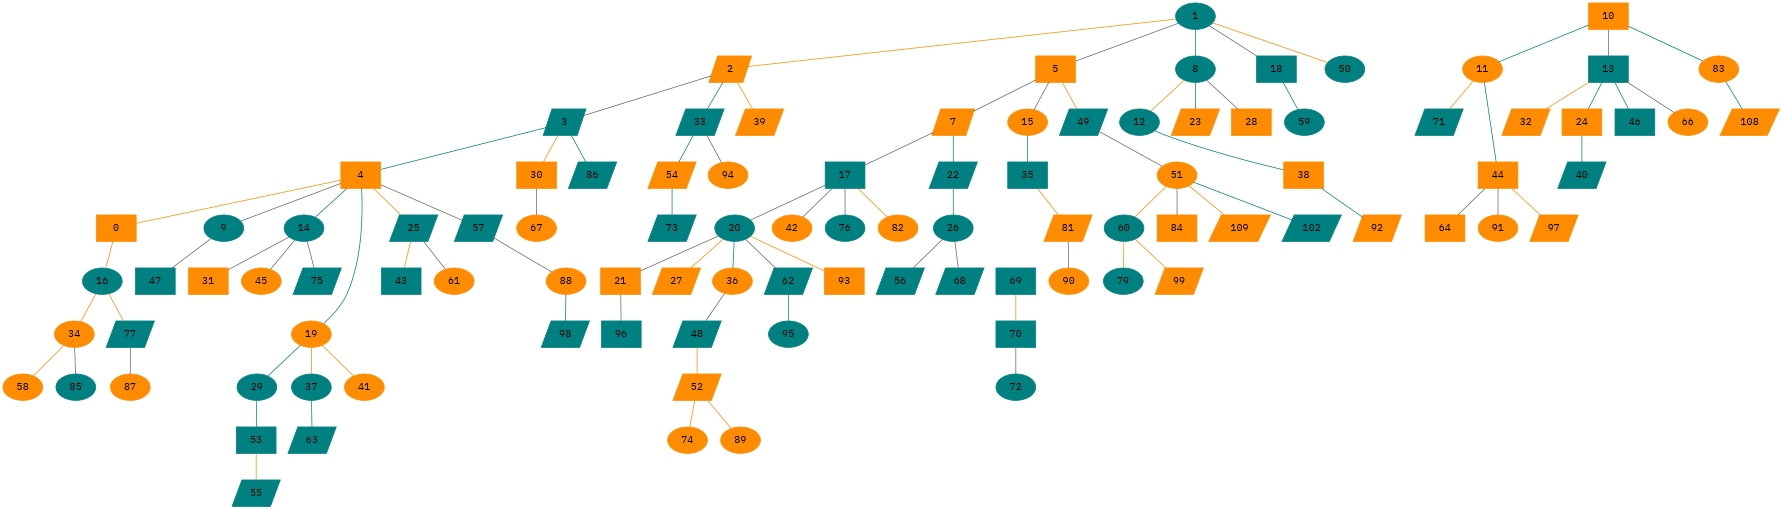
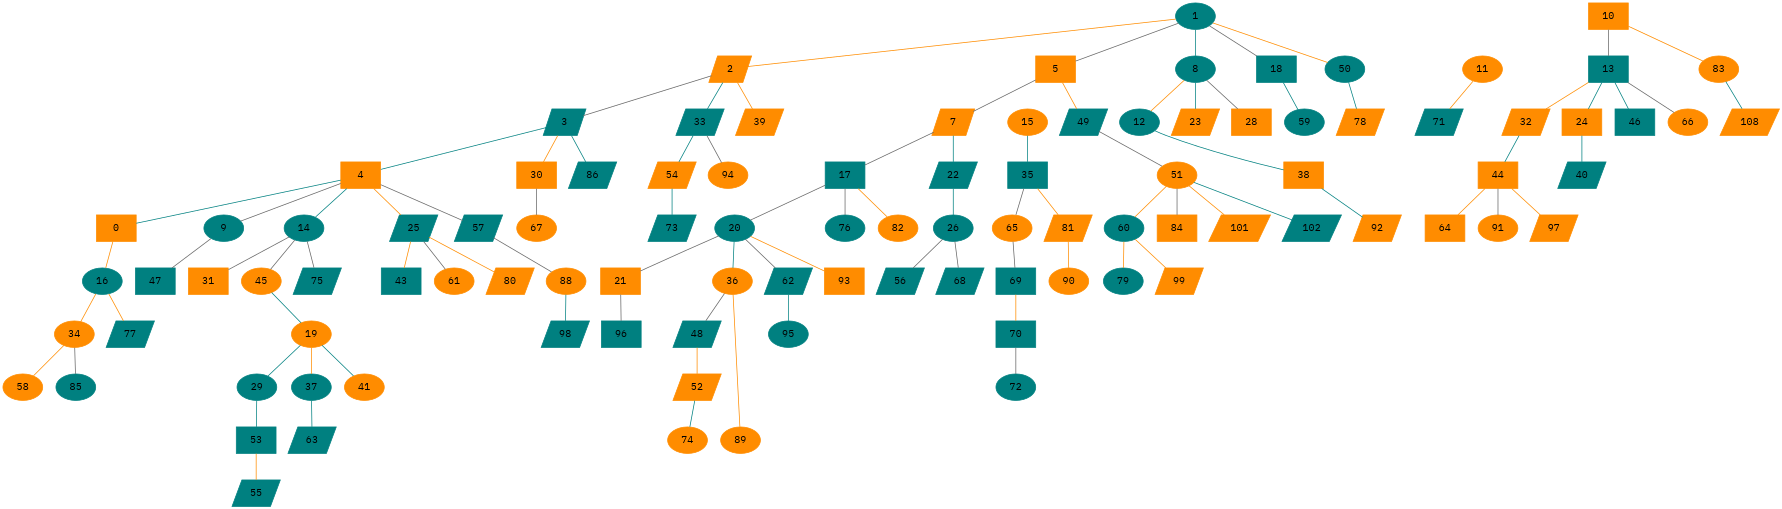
edge "10" -- "11": removed
edge "10" -- "83": color teal -> darkorange
edge "5" -- "15": removed
node "78": added
edge "11" -- "44": now "32" -- "44"
edge "4" -- "0": color darkorange -> teal
edge "44" -- "64": color gray40 -> darkorange
node "42": removed
node "65": added
node "109": label "109" -> "101"
edge "81" -- "90": color gray40 -> darkorange
edge "4" -- "19": now "45" -- "19"
node "80": added
node "27": removed
edge "19" -- "41": color darkorange -> teal
node "87": removed
edge "52" -- "74": color darkorange -> teal
edge "52" -- "89": now "36" -- "89"
